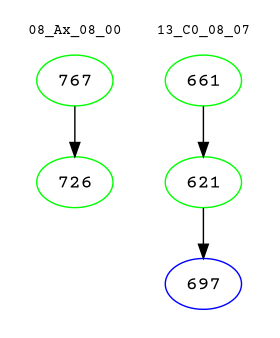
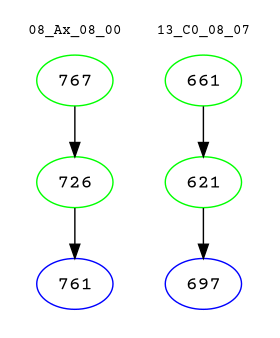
node "761": added
